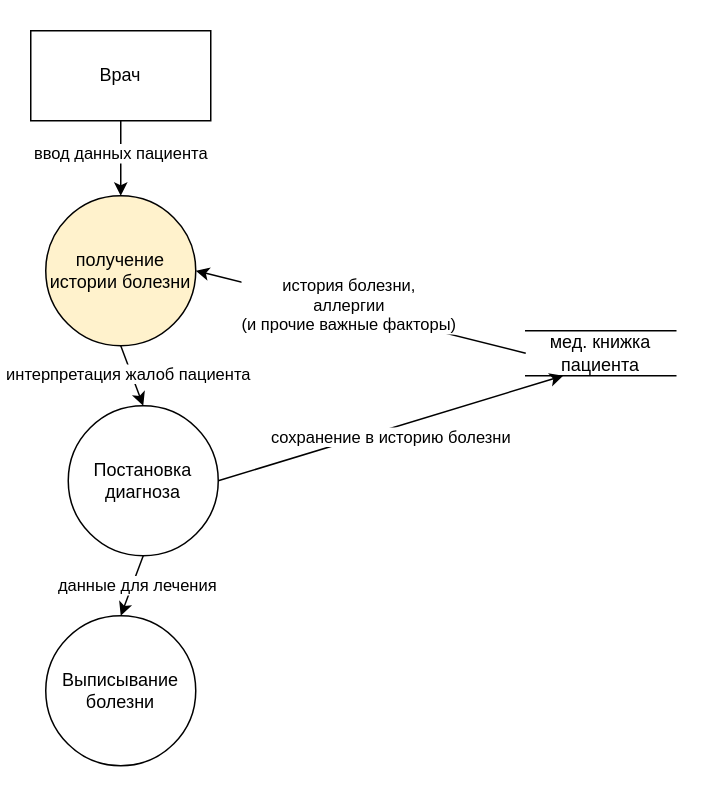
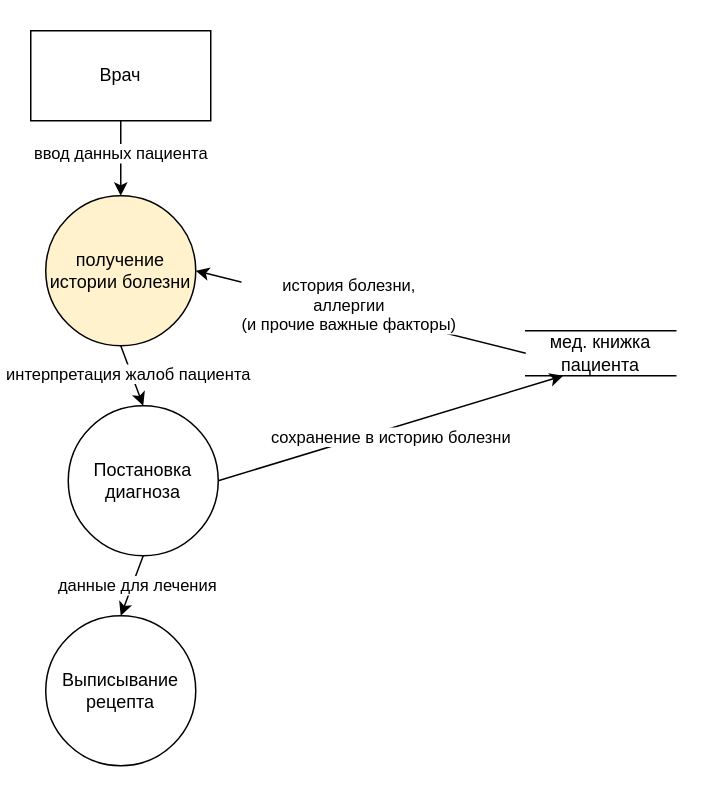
node "Выписывание болезни": label "Выписывание болезни" -> "Выписывание рецепта"
